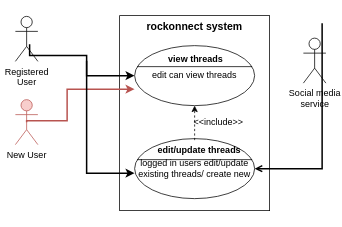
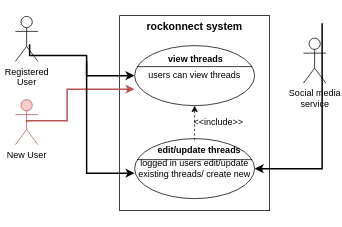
node "edit can view threads": label "edit can view threads" -> "users can view threads"
edge "Social media service" -> "logged in users edit/update existing threads/ create new": arrowhead open -> classic
